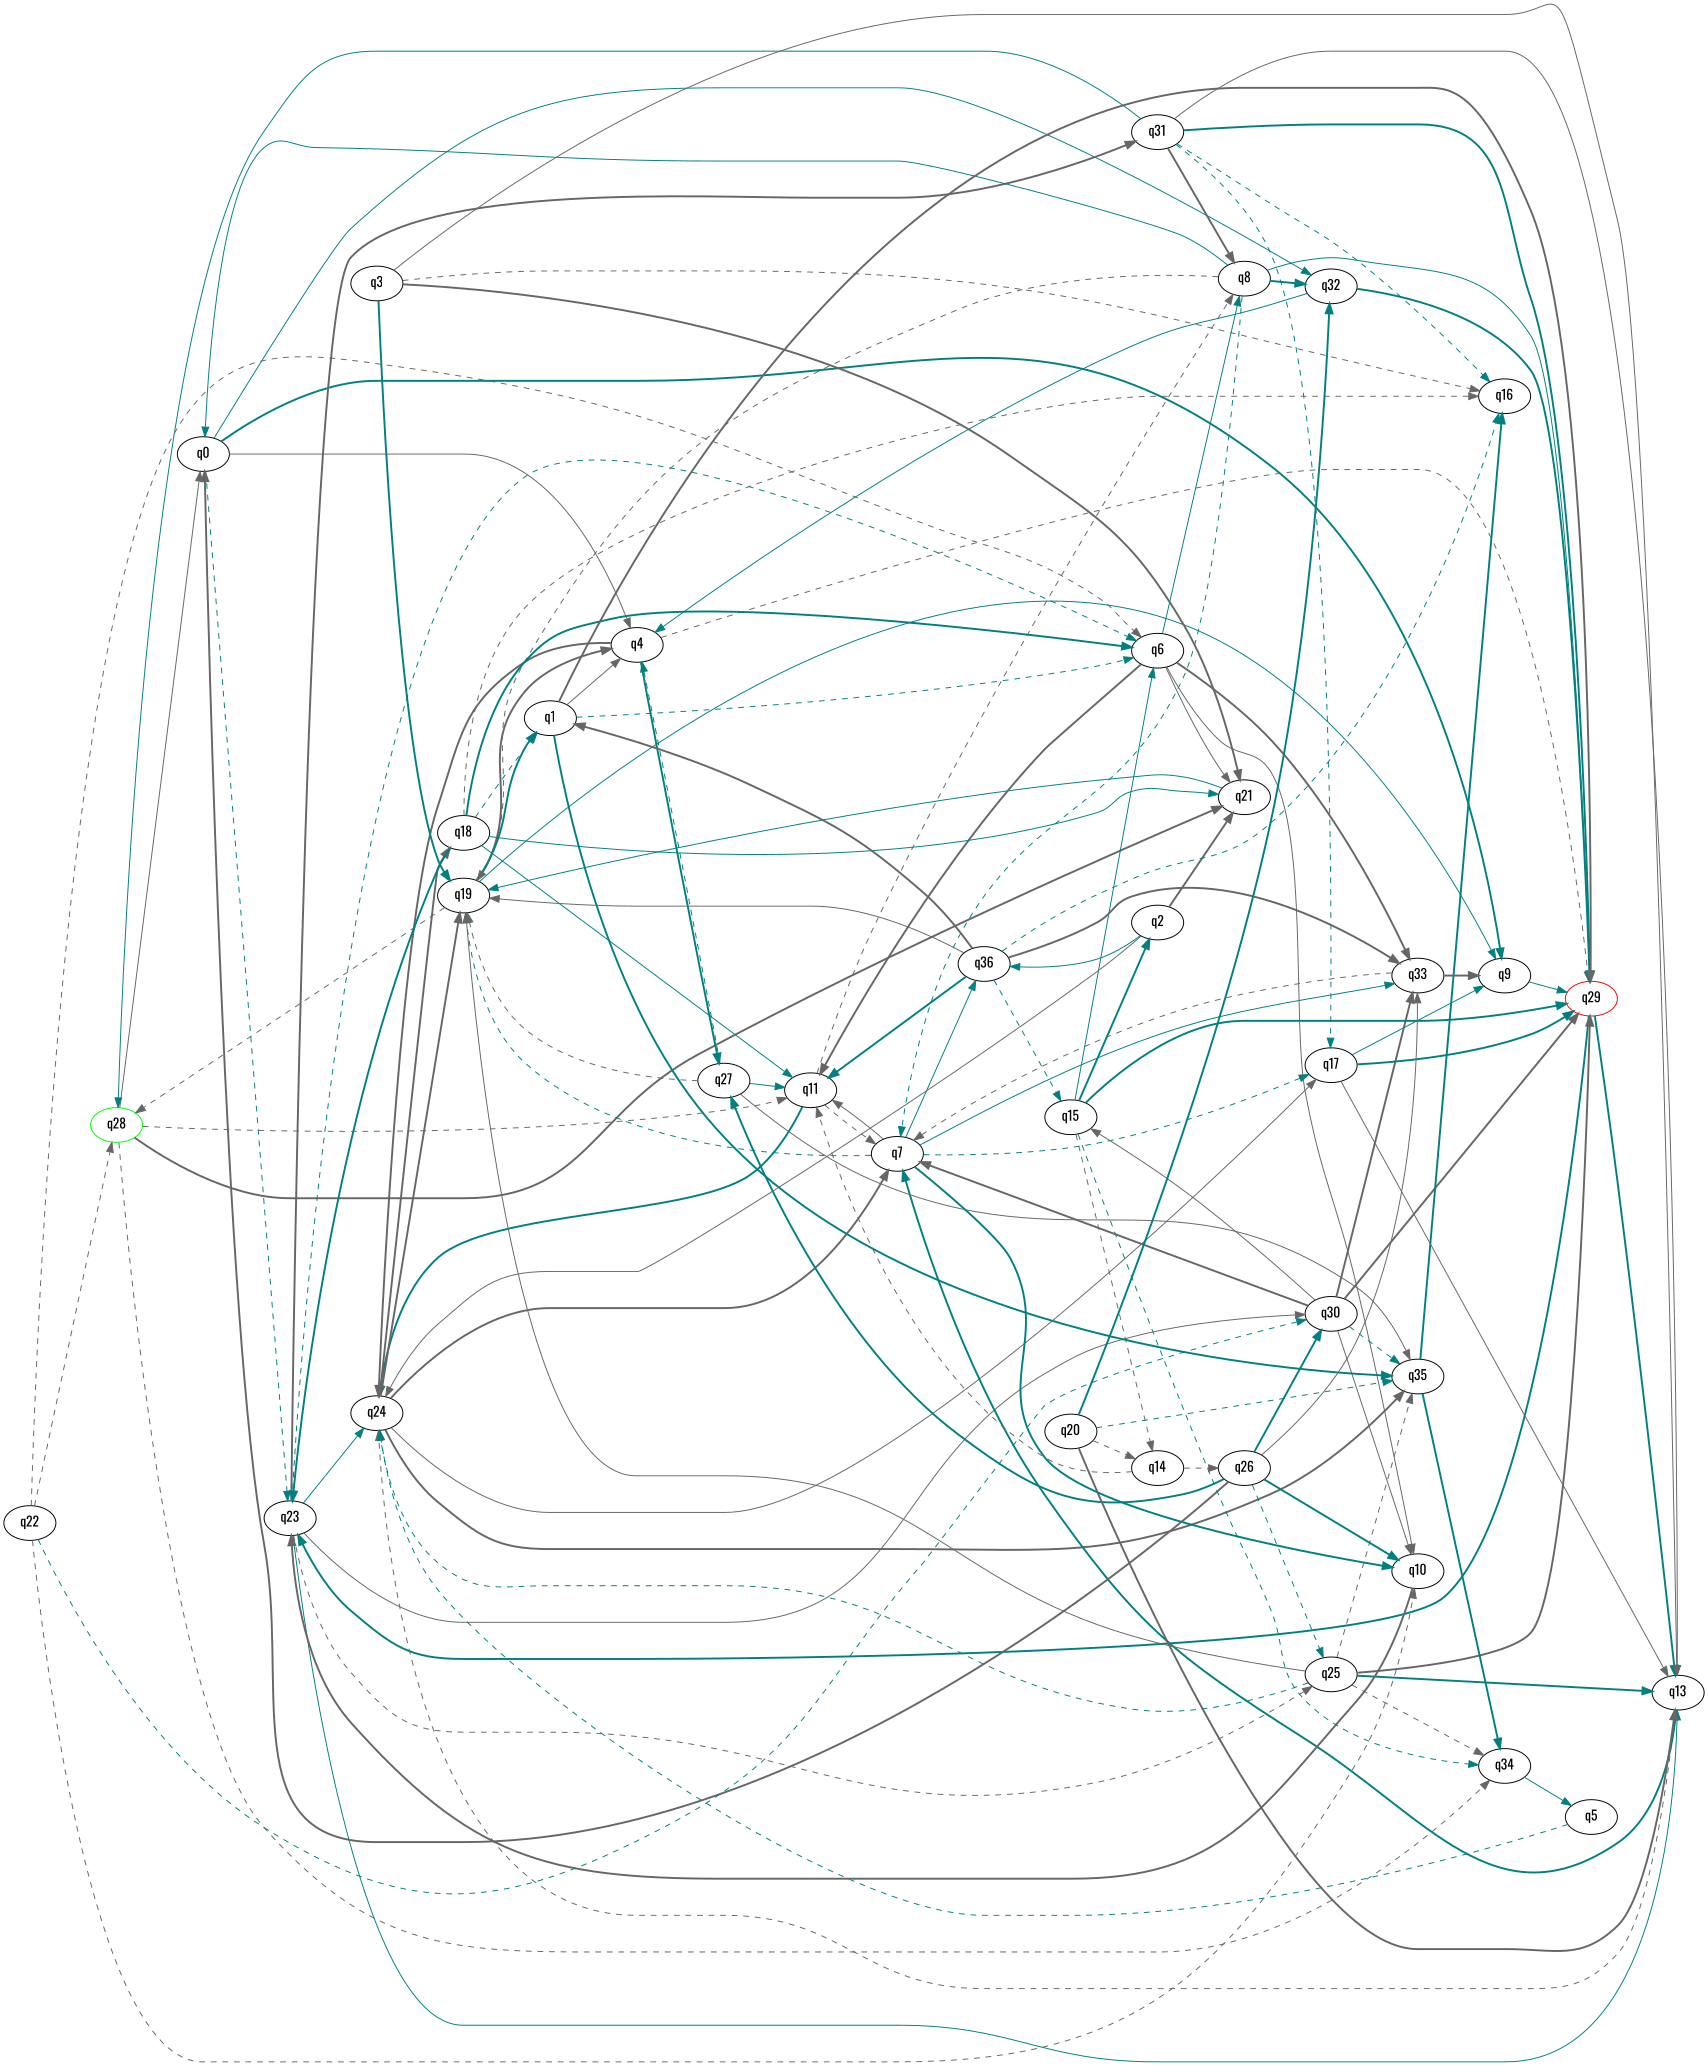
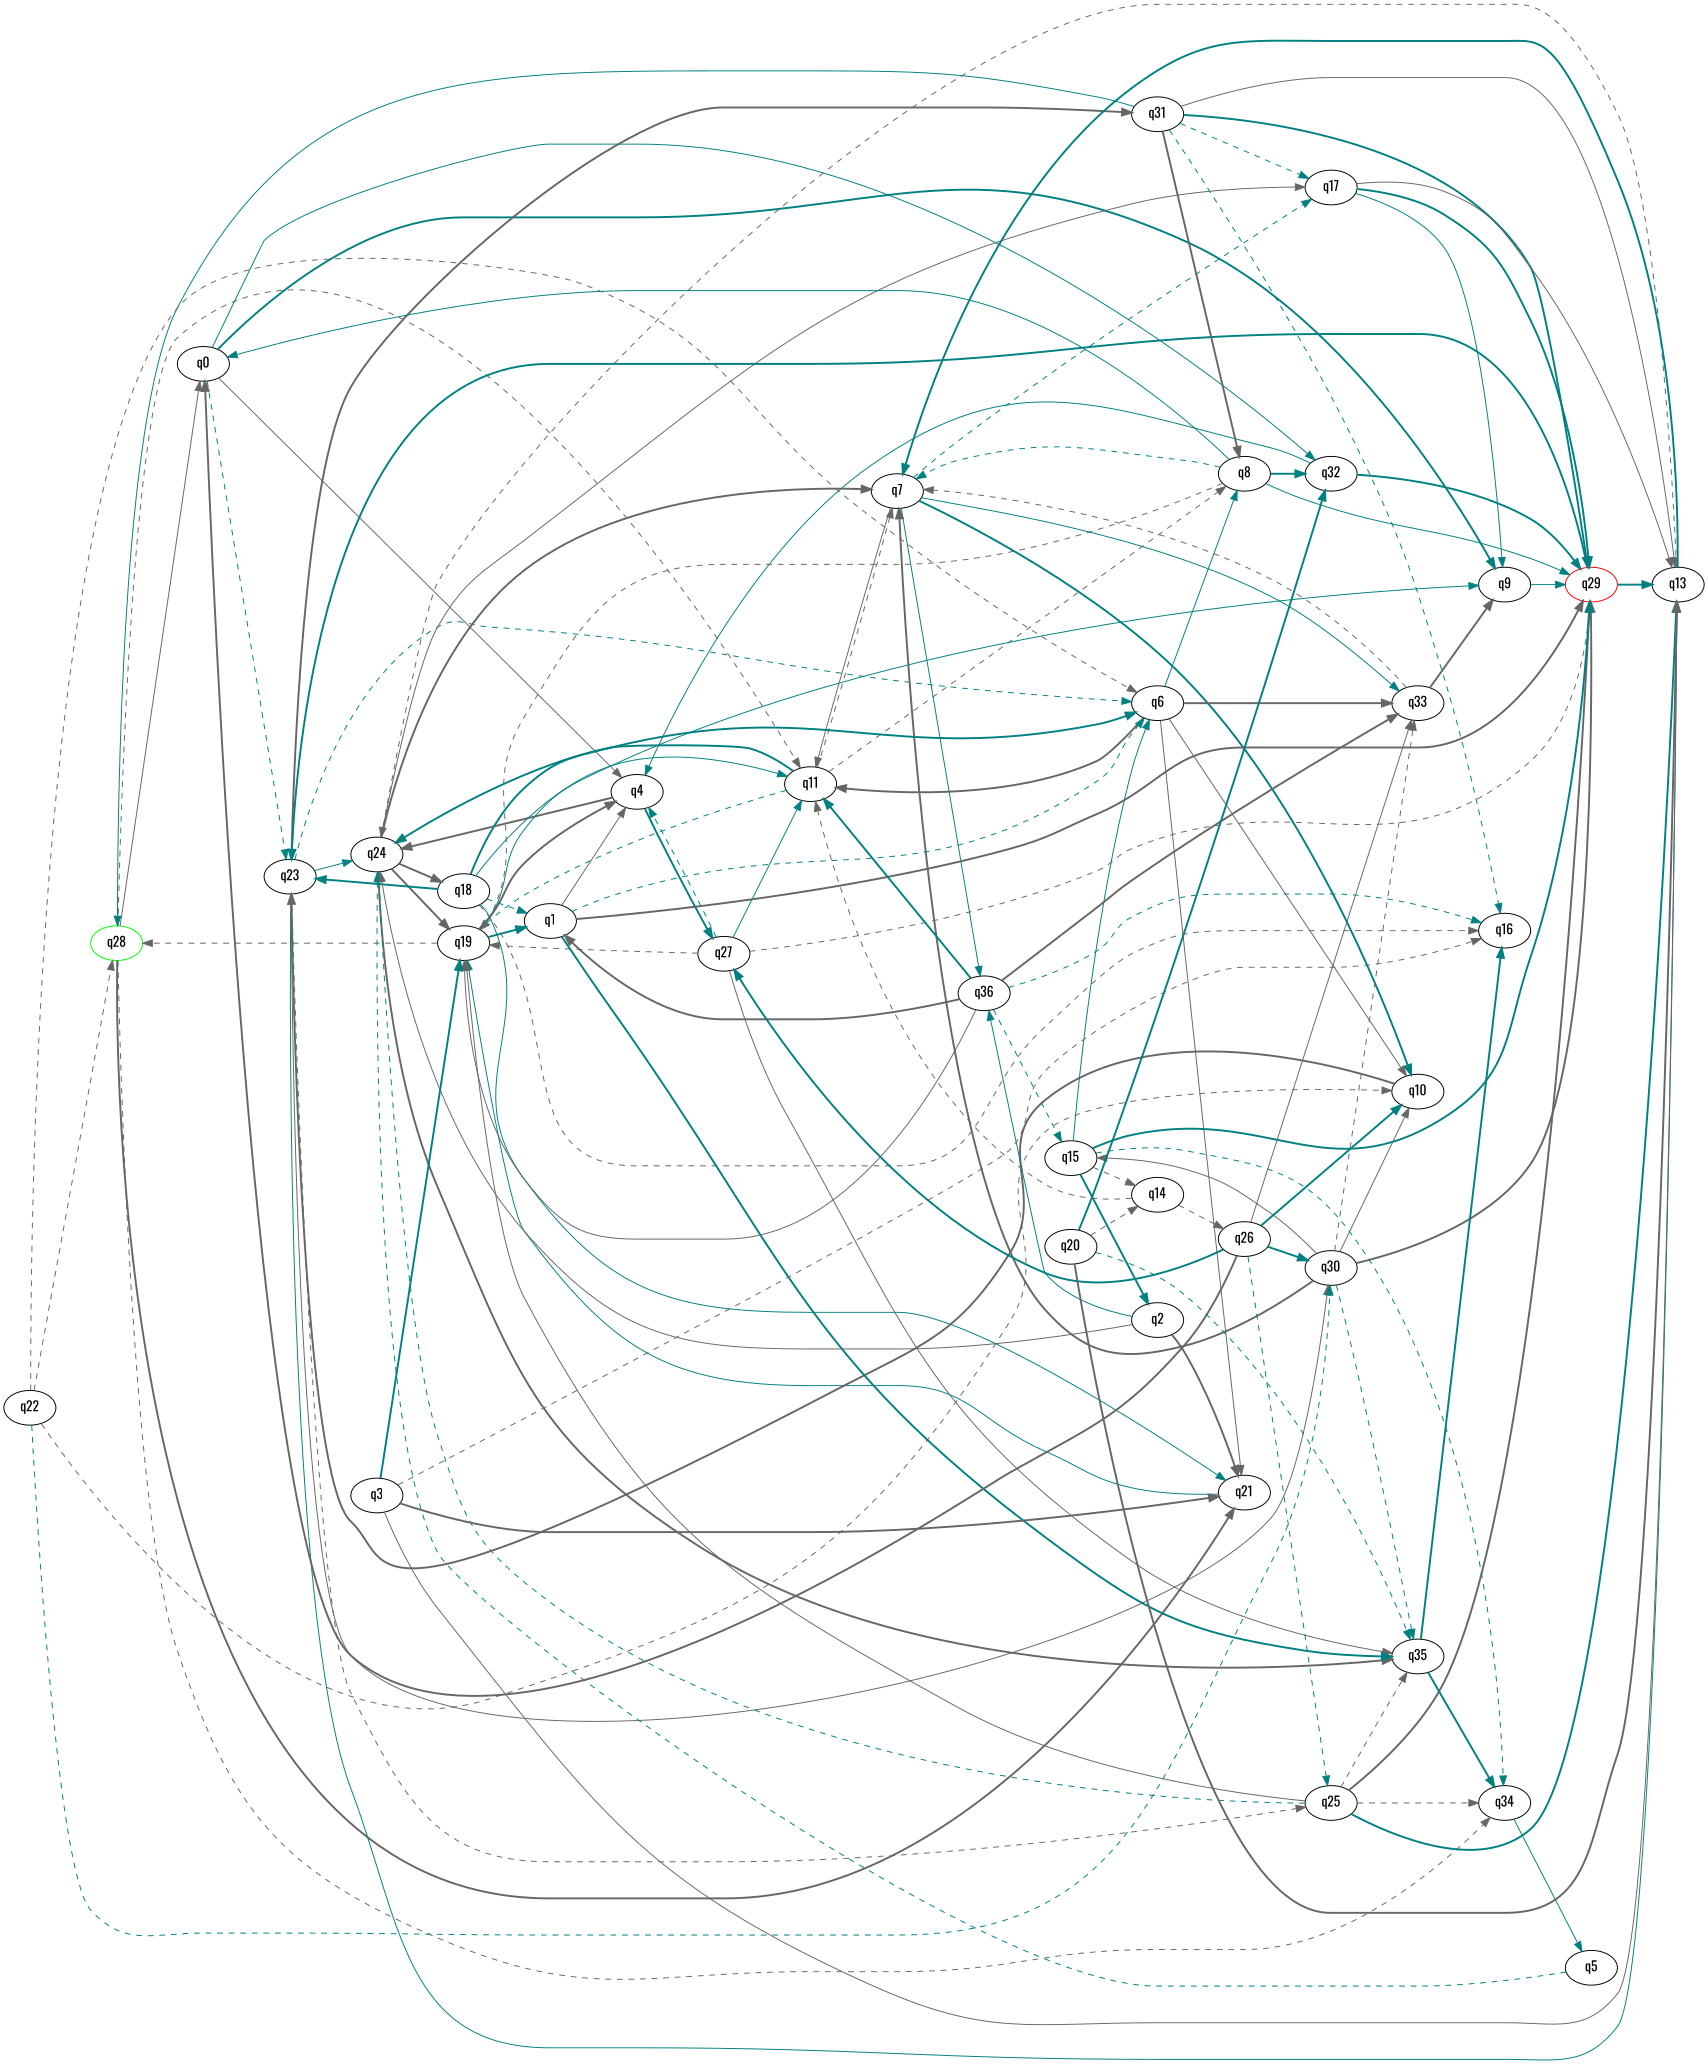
edge "q4" -> "q29": now "q27" -> "q29"
edge "q7" -> "q19": now "q11" -> "q19"
edge "q30" -> "q33": style bold -> dashed
